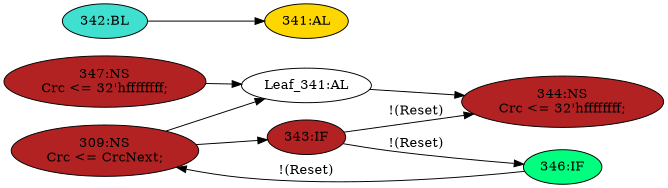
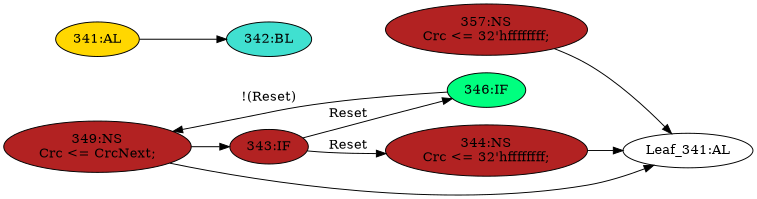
edge "342:BL" -> "341:AL": reversed
node "347:NS Crc <= 32'hffffffff;": label "347:NS Crc <= 32'hffffffff;" -> "357:NS Crc <= 32'hffffffff;"
edge "Leaf_341:AL" -> "344:NS Crc <= 32'hffffffff;": reversed
edge "343:IF" -> "344:NS Crc <= 32'hffffffff;": label "!(Reset)" -> "Reset"
edge "343:IF" -> "346:IF": label "!(Reset)" -> "Reset"
node "309:NS Crc <= CrcNext;": label "309:NS Crc <= CrcNext;" -> "349:NS Crc <= CrcNext;"
